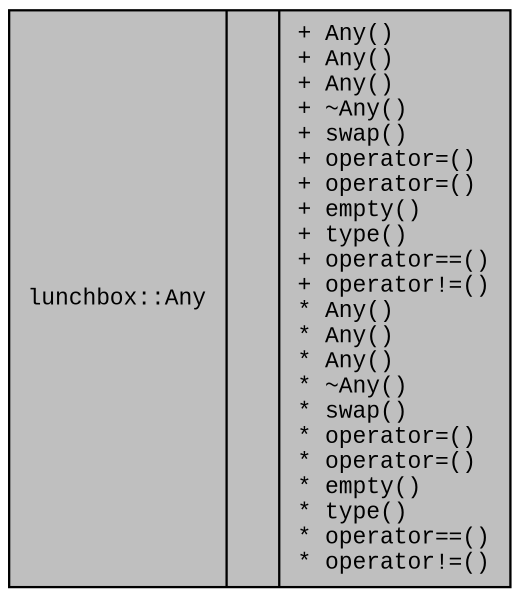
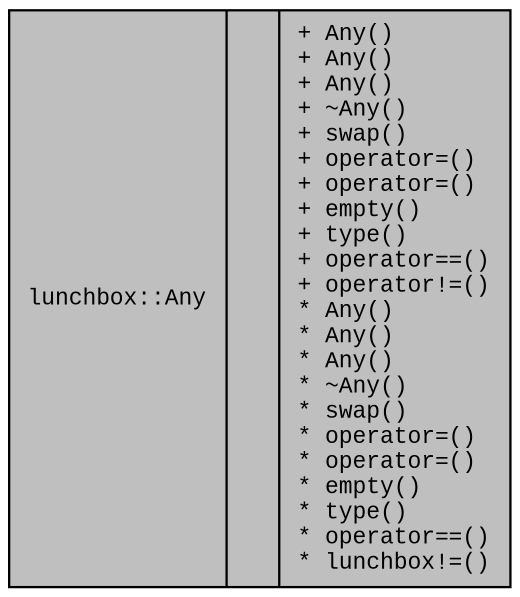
node "lunchbox::Any": text "* operator!=()" -> "* lunchbox!=()"
